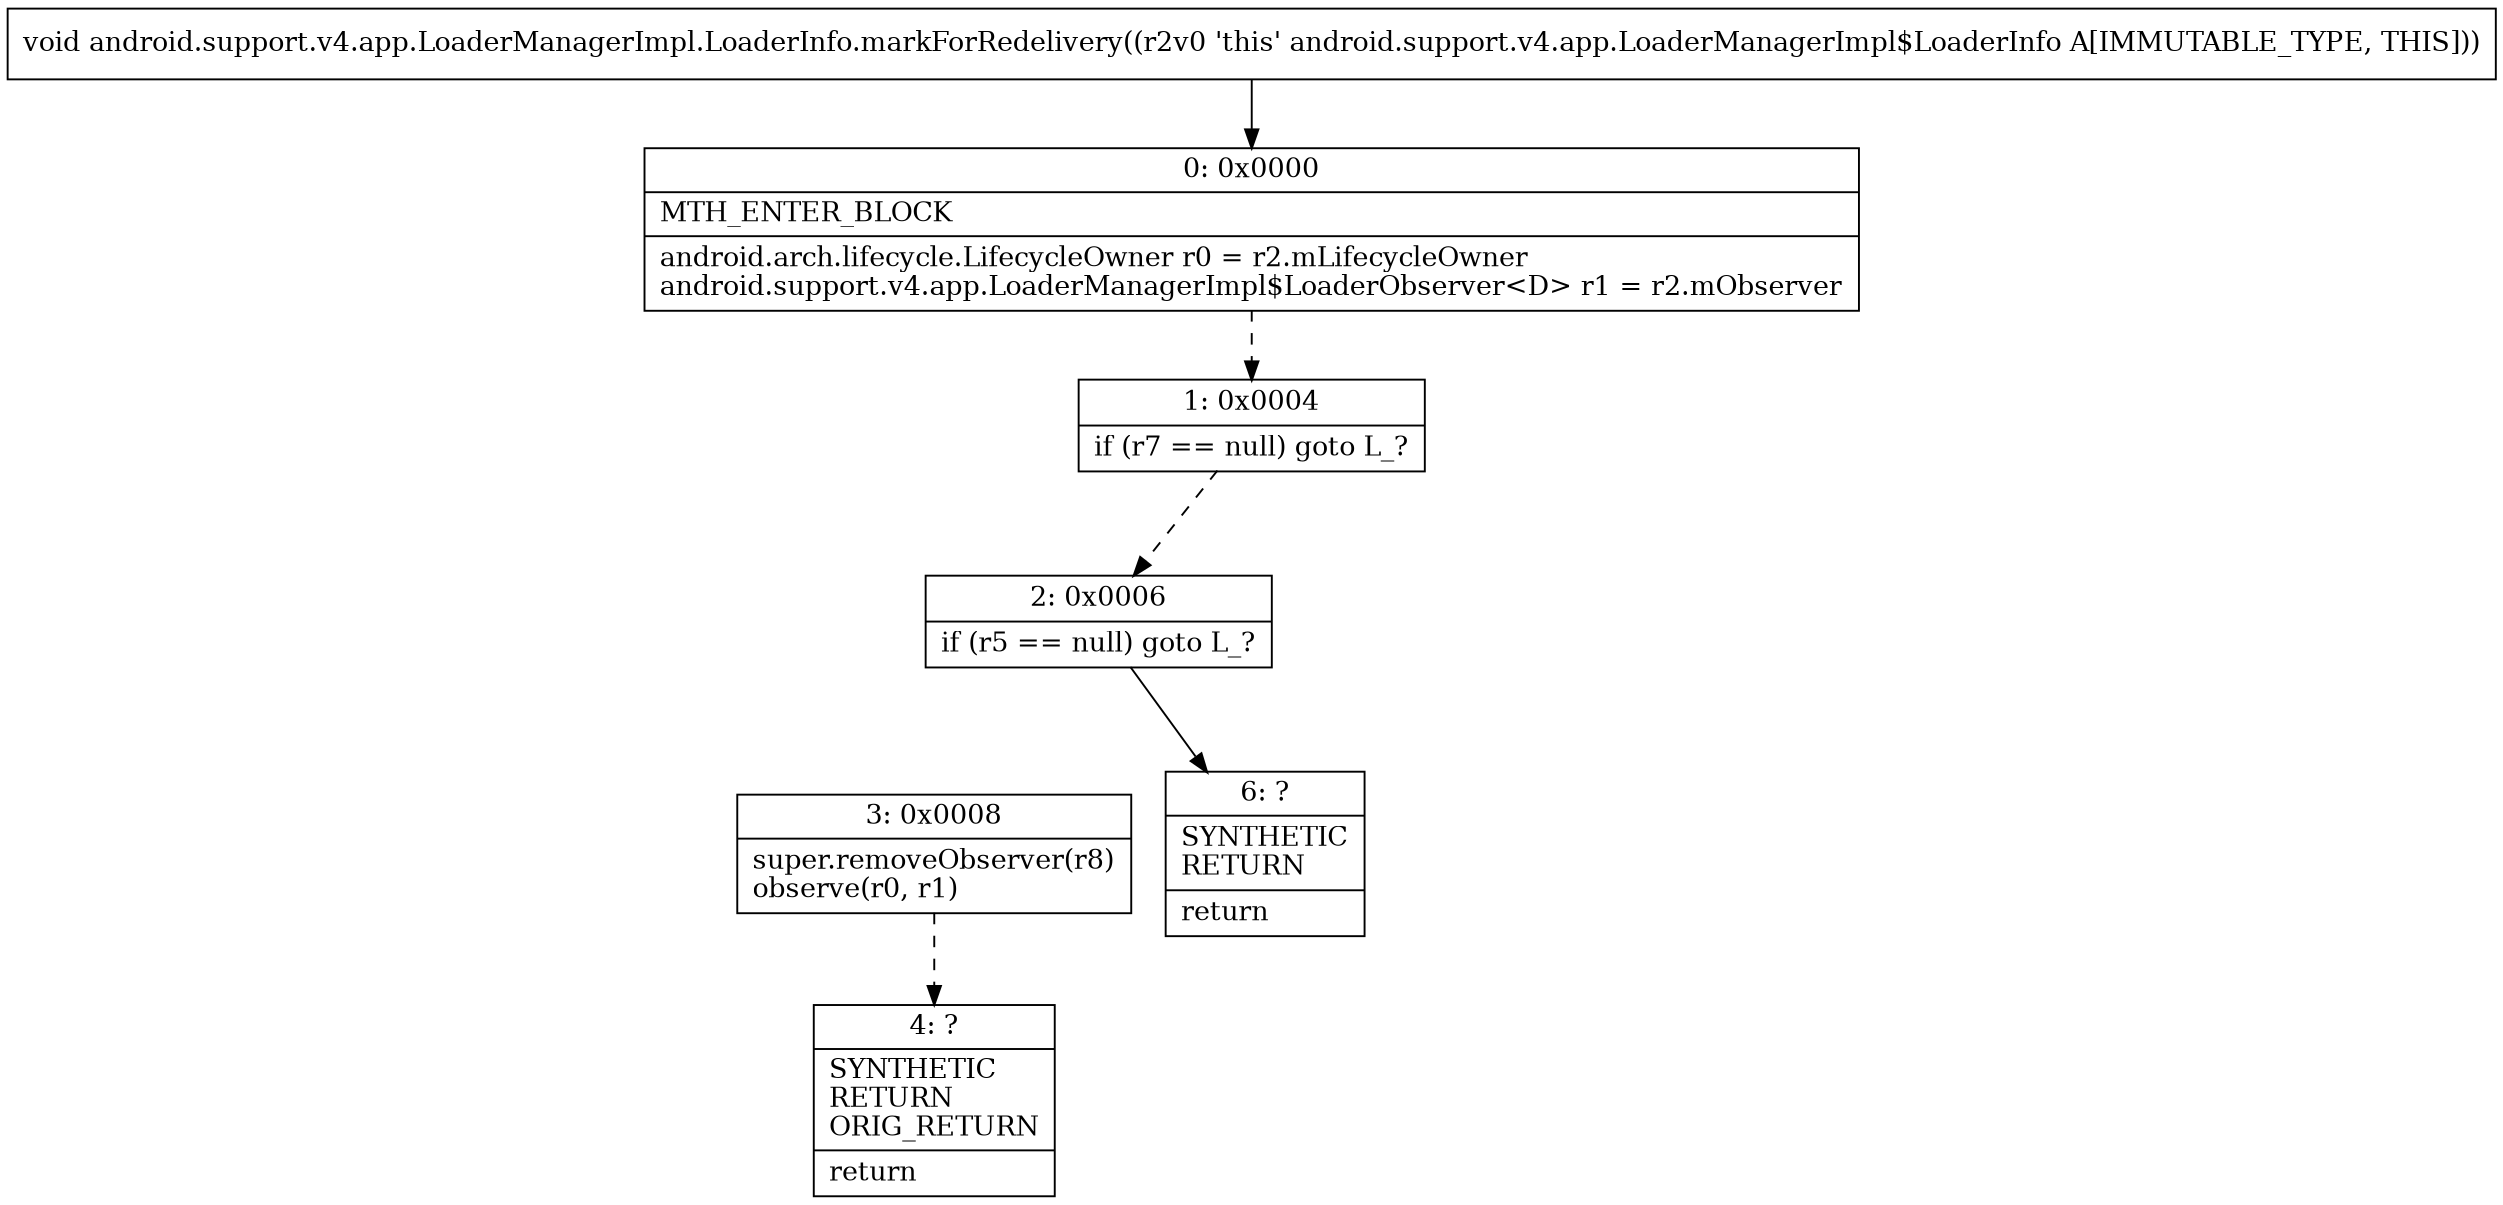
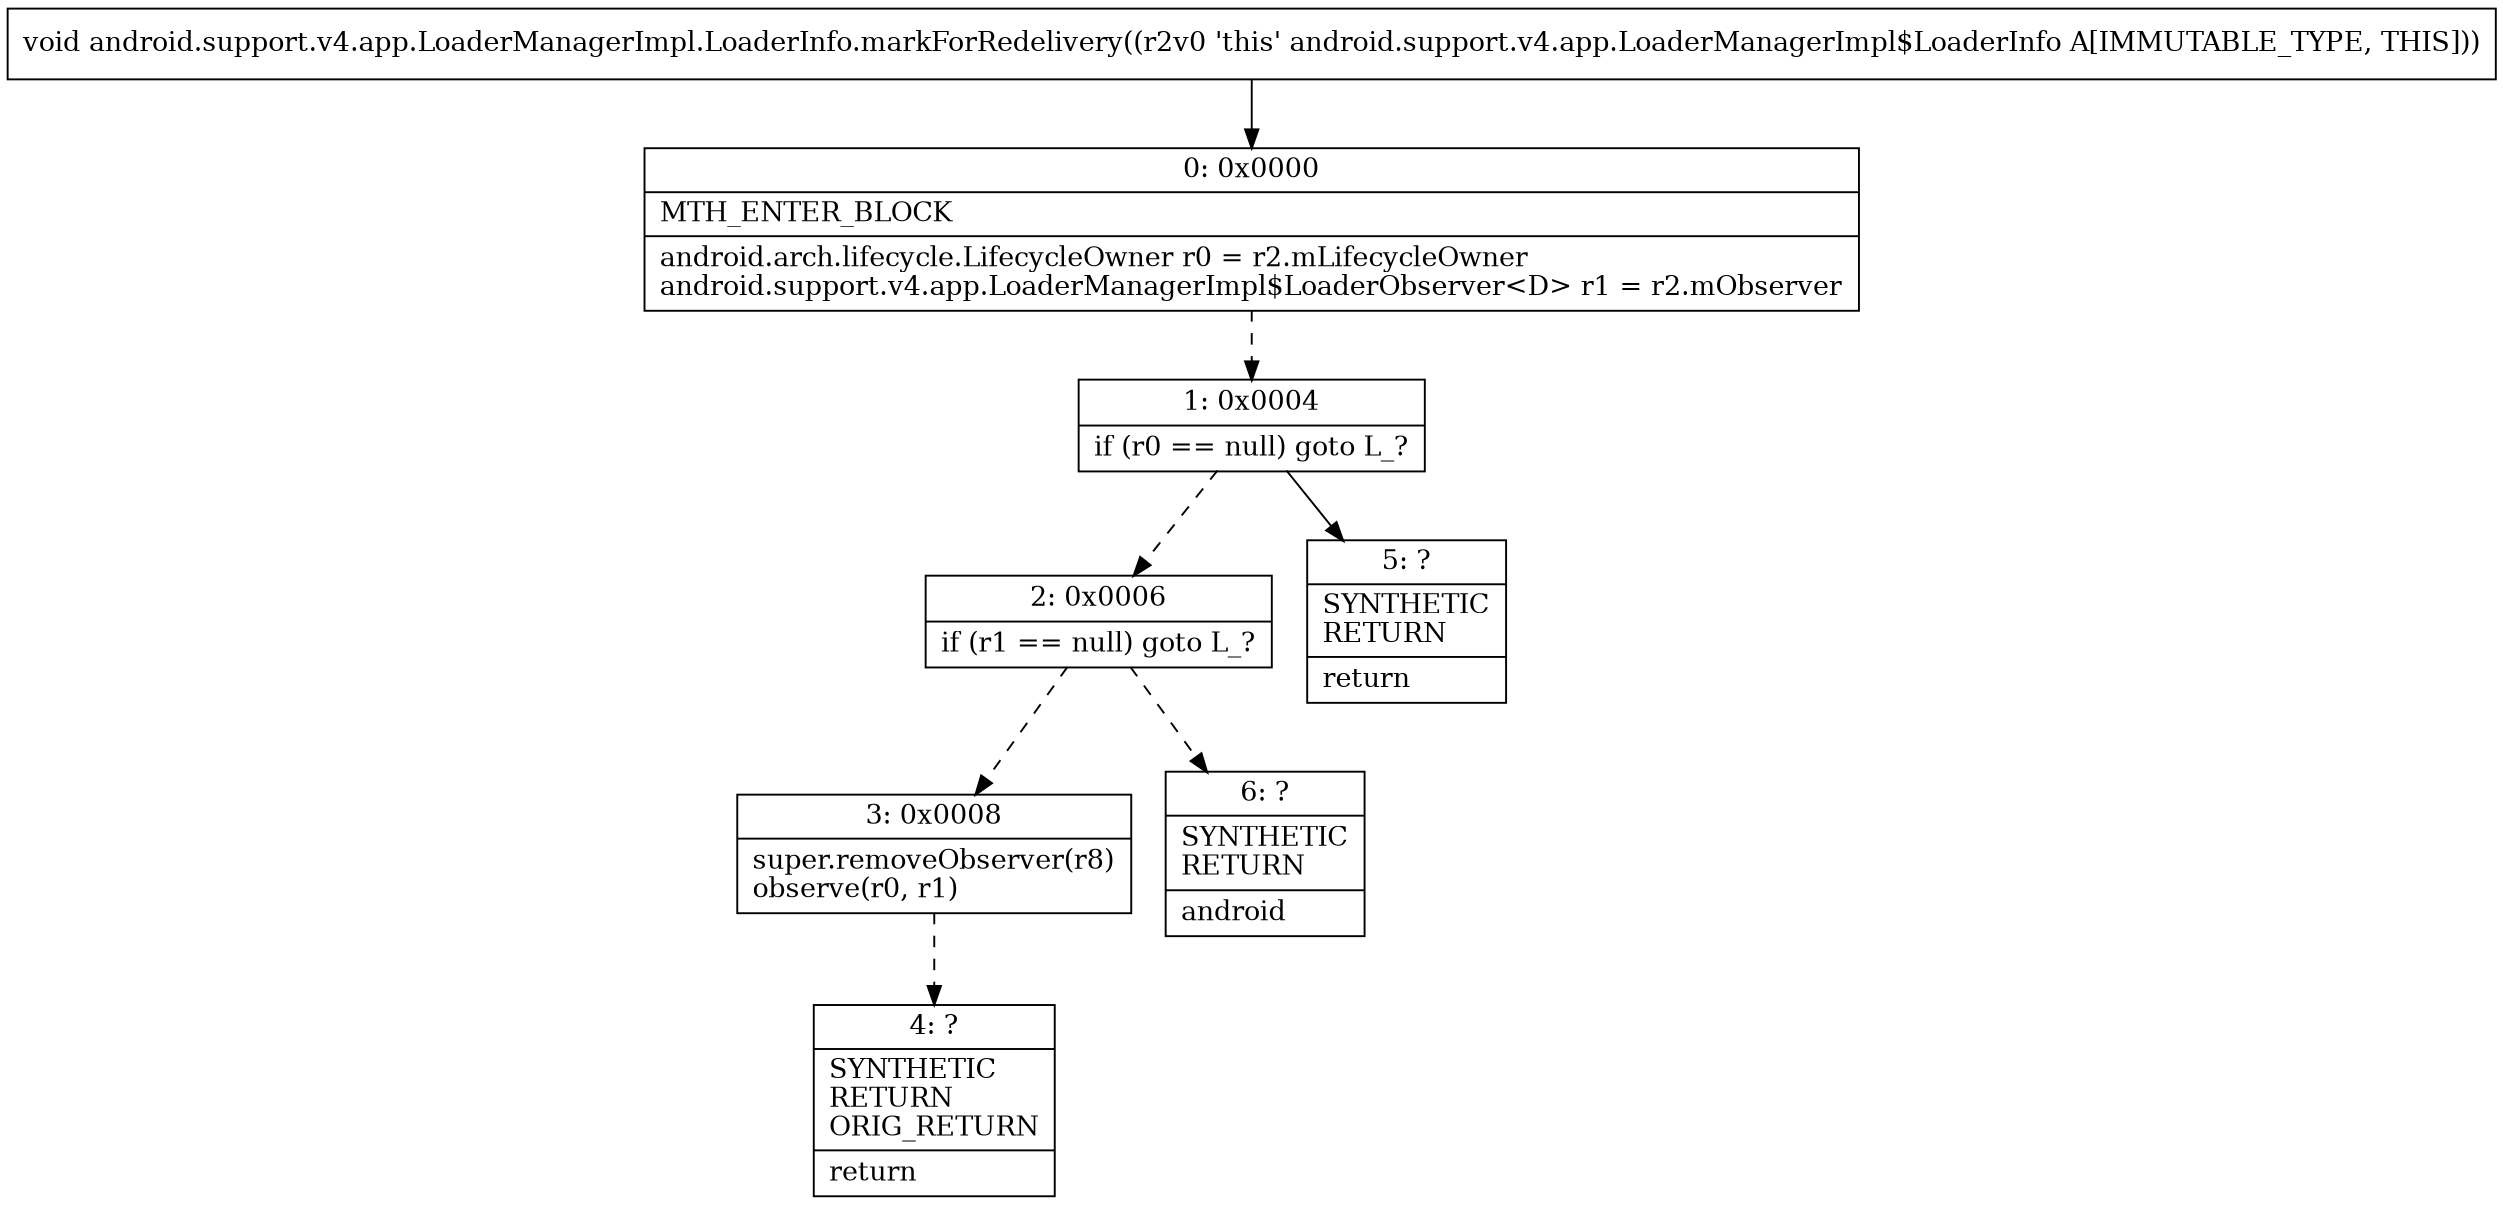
node "1: 0x0004": text "if (r7 == null) goto L_?" -> "if (r0 == null) goto L_?"
node "5: ?": added
node "2: 0x0006": text "if (r5 == null) goto L_?" -> "if (r1 == null) goto L_?"
edge "2: 0x0006" -> "6: ?": style solid -> dashed
edge "2: 0x0006" -> "3: 0x0008": added
node "6: ?": text "return" -> "android"
